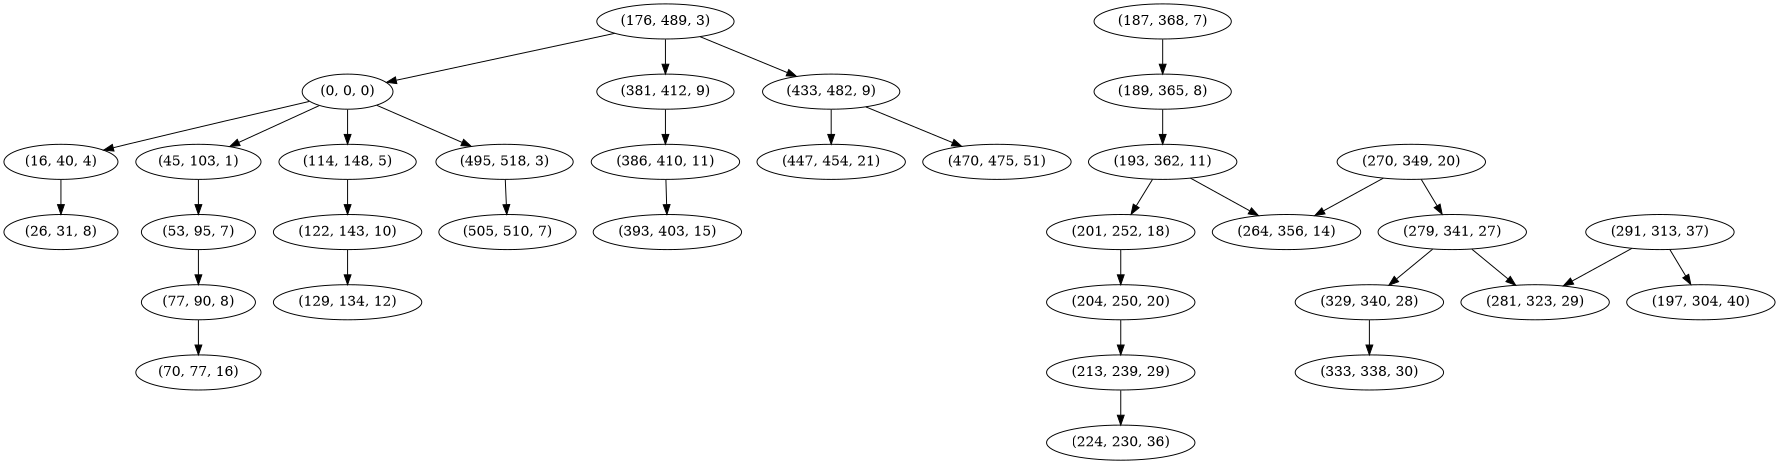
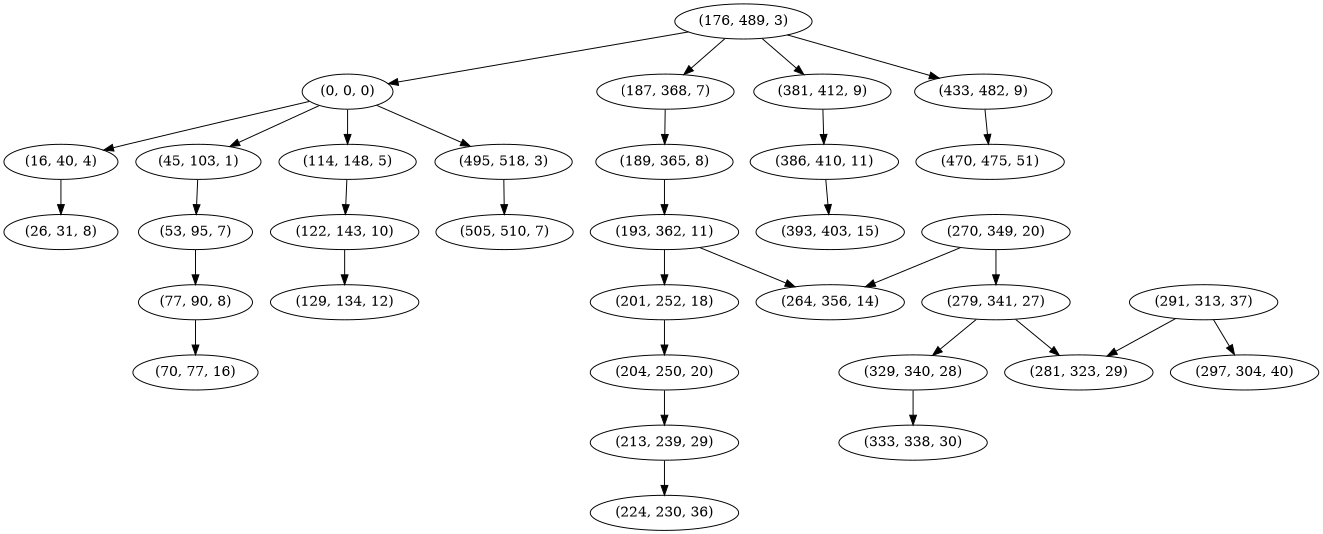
edge "(176, 489, 3)" -> "(187, 368, 7)": added
node "(447, 454, 21)": removed
node "(197, 304, 40)": label "(197, 304, 40)" -> "(297, 304, 40)"
